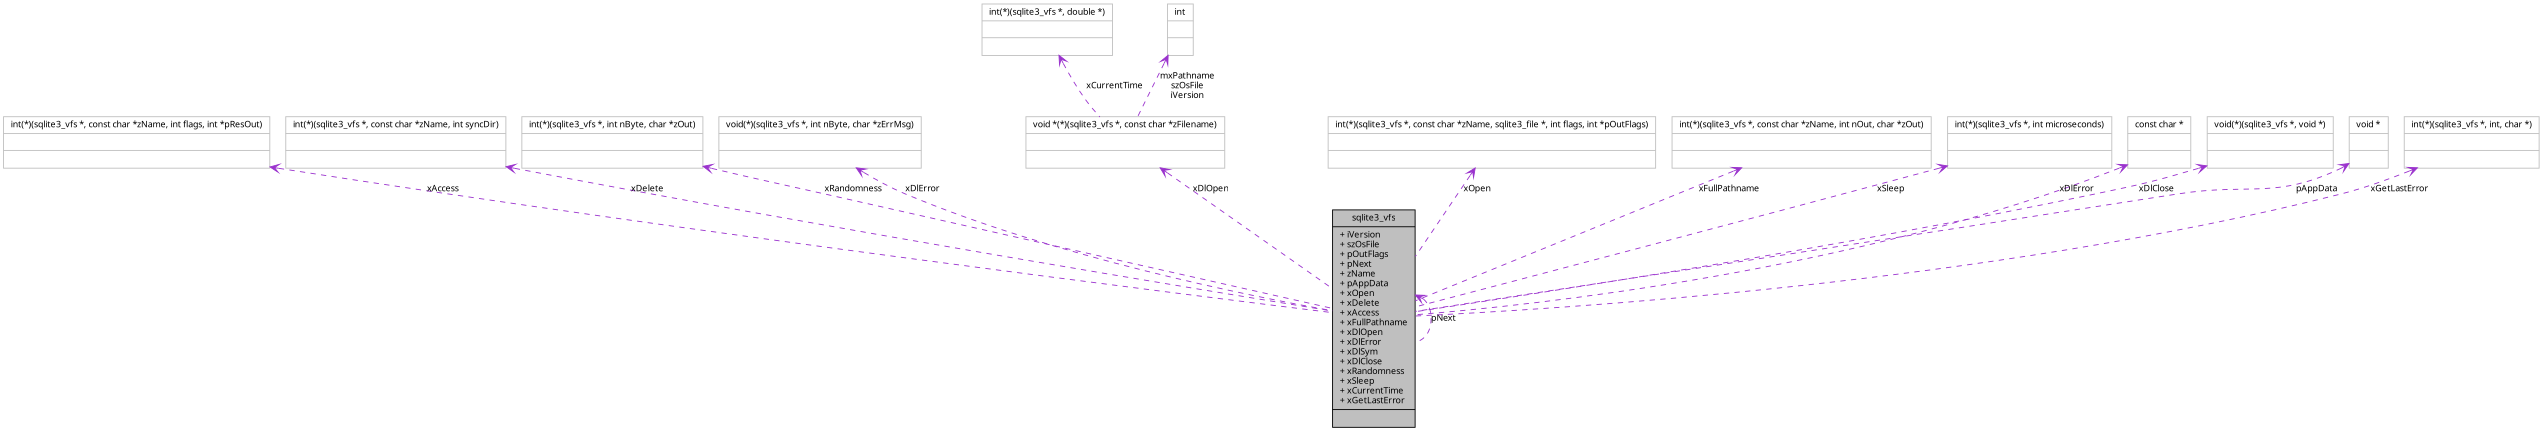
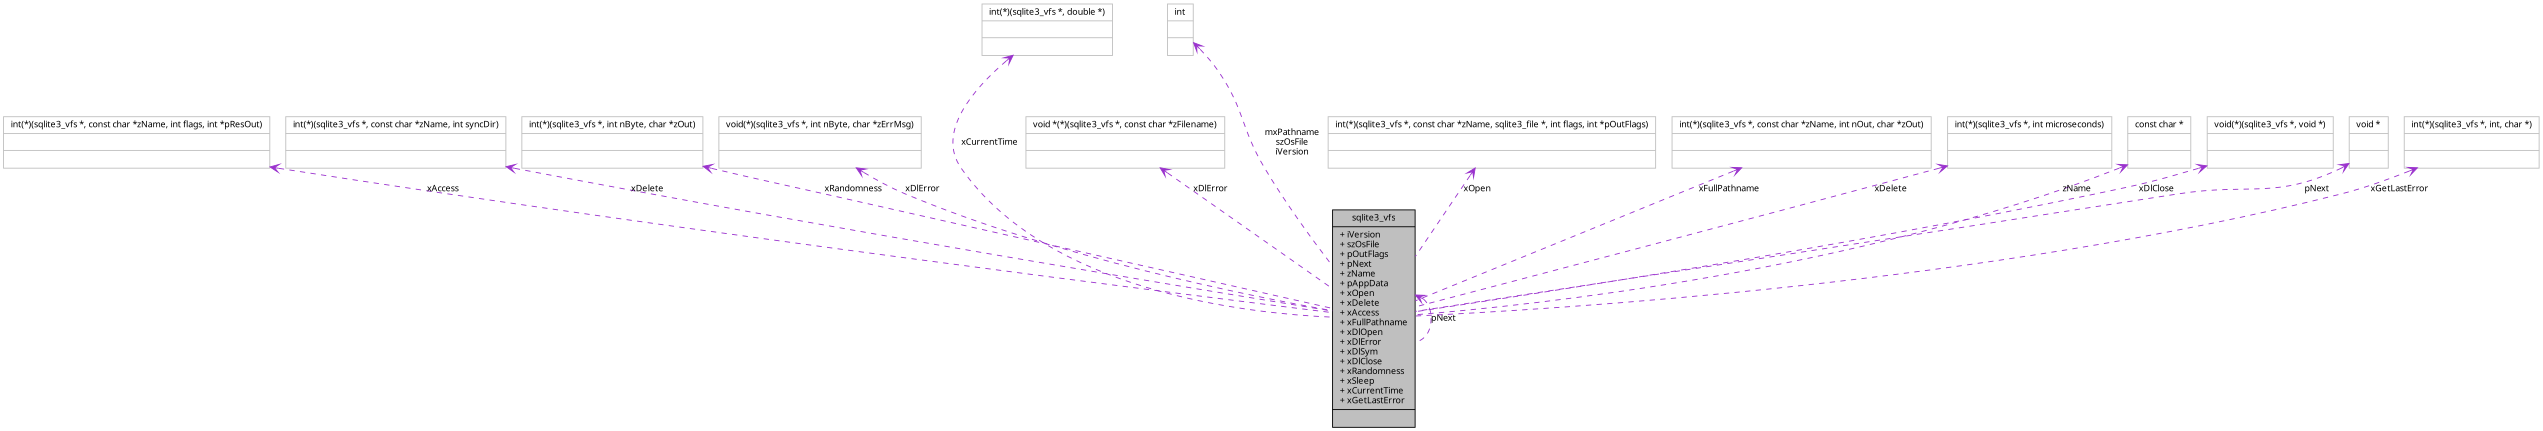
edge "void *(*)(sqlite3_vfs *, const char *zFilename)" -> "int": now "sqlite3_vfs" -> "int"
edge "void *(*)(sqlite3_vfs *, const char *zFilename)" -> "int(*)(sqlite3_vfs *, double *)": now "sqlite3_vfs" -> "int(*)(sqlite3_vfs *, double *)"
edge "sqlite3_vfs" -> "void *(*)(sqlite3_vfs *, const char *zFilename)": label "xDlOpen" -> "xDlError"
edge "sqlite3_vfs" -> "int(*)(sqlite3_vfs *, int microseconds)": label "xSleep" -> "xDelete"
edge "sqlite3_vfs" -> "const char *": label "xDlError" -> "zName"
edge "sqlite3_vfs" -> "void *": label "pAppData" -> "pNext"
